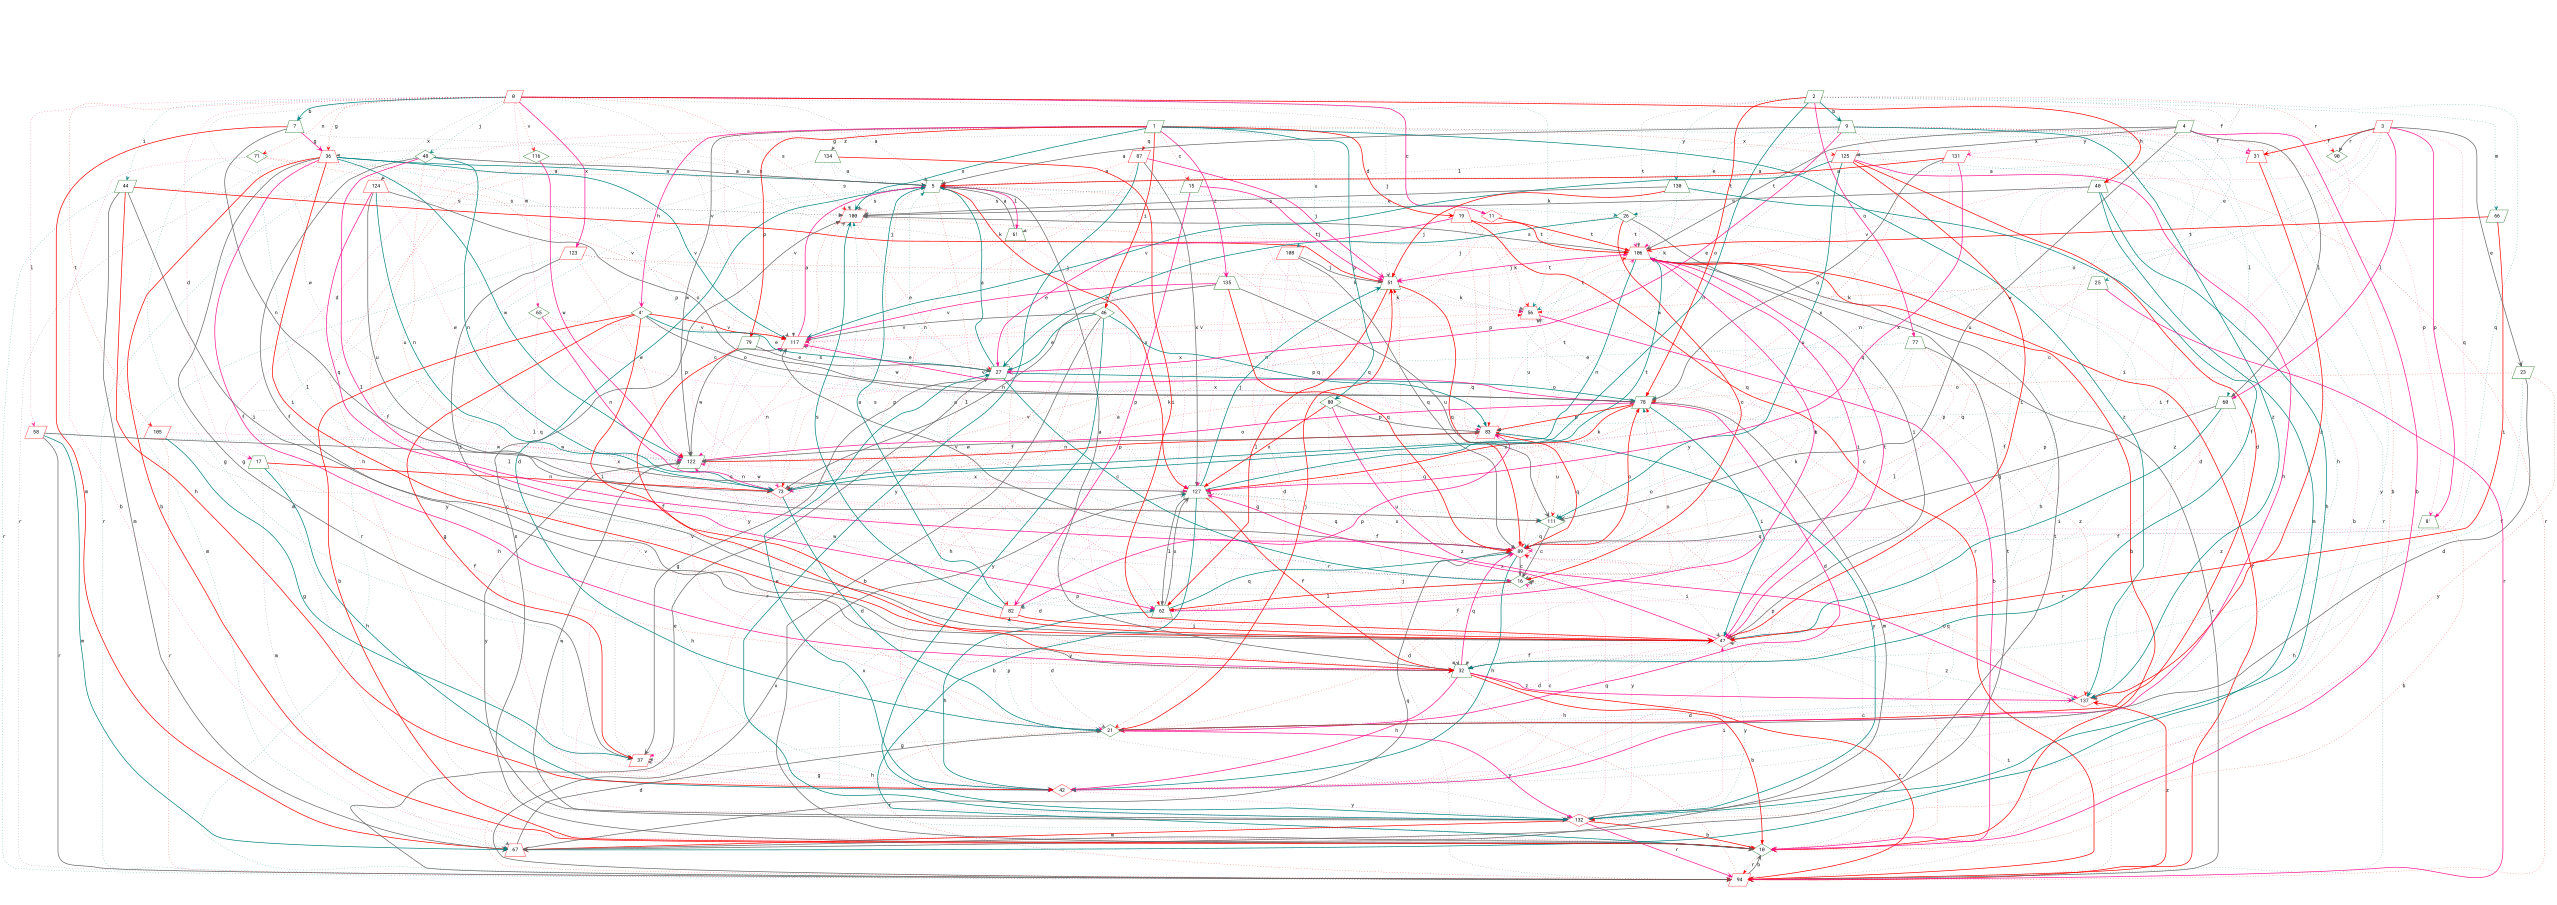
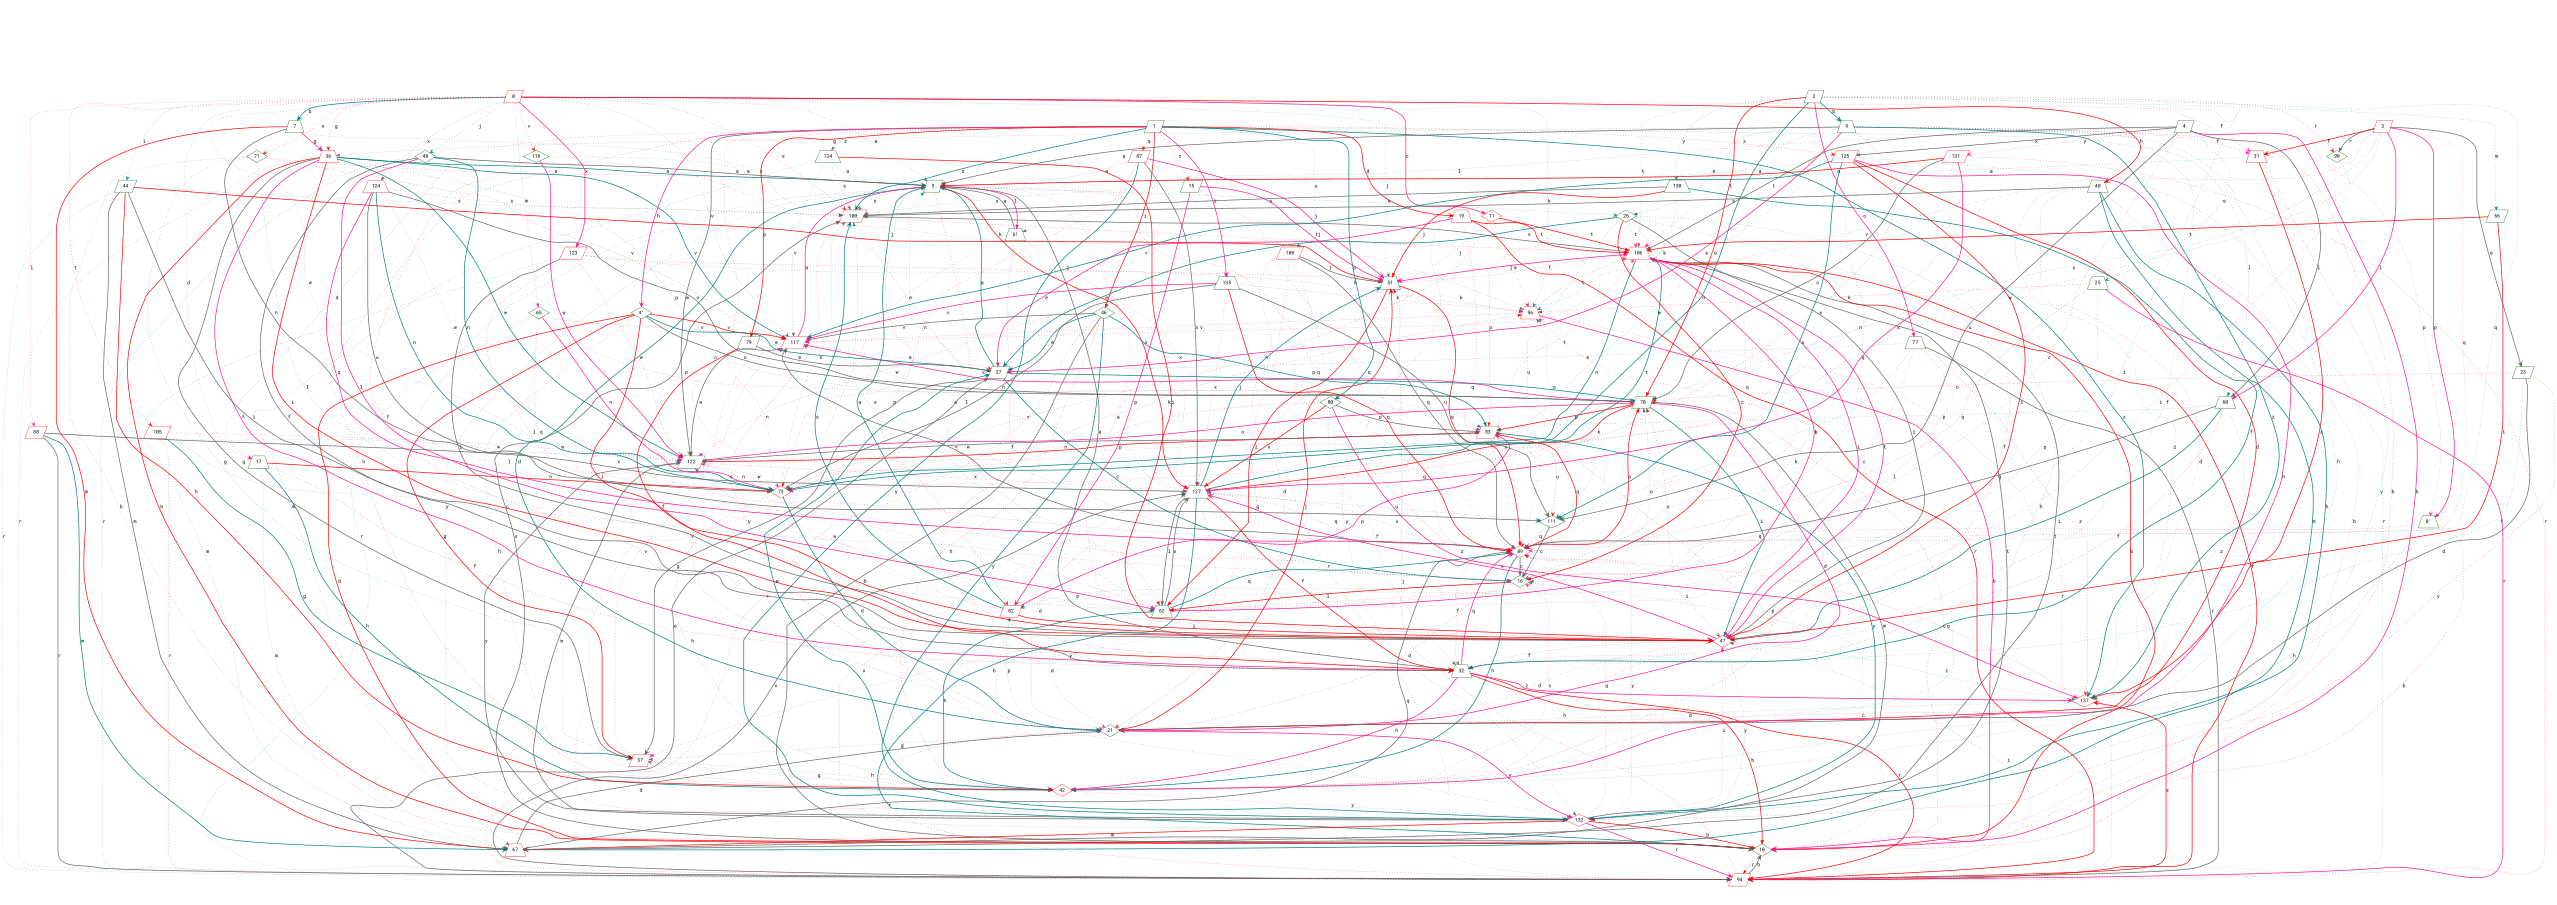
edge "19" -> "32": now "19" -> "132"
edge "48" -> "111": removed, label "u"
